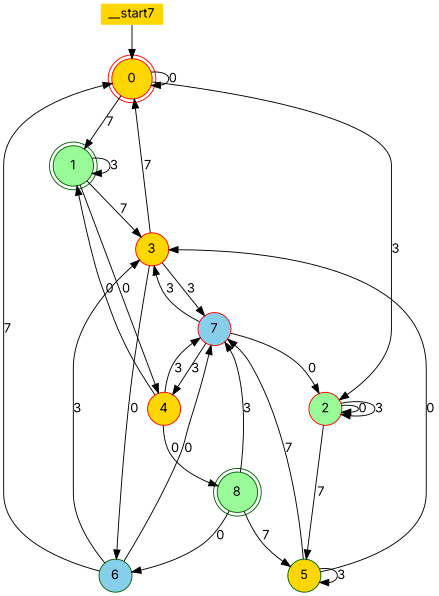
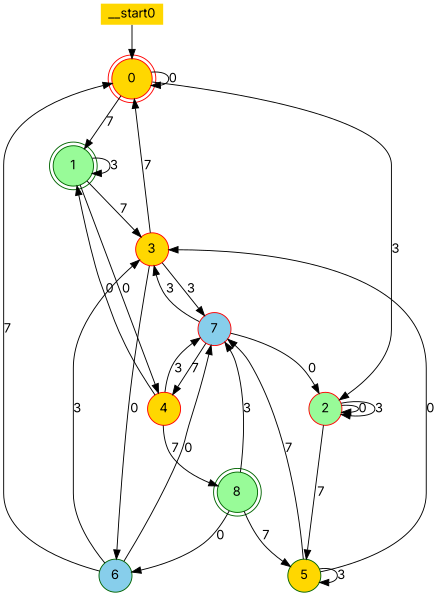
node "__start7": label "__start7" -> "__start0"
edge "7" -> "4": label "3" -> "7"
edge "4" -> "8": label "0" -> "7"
